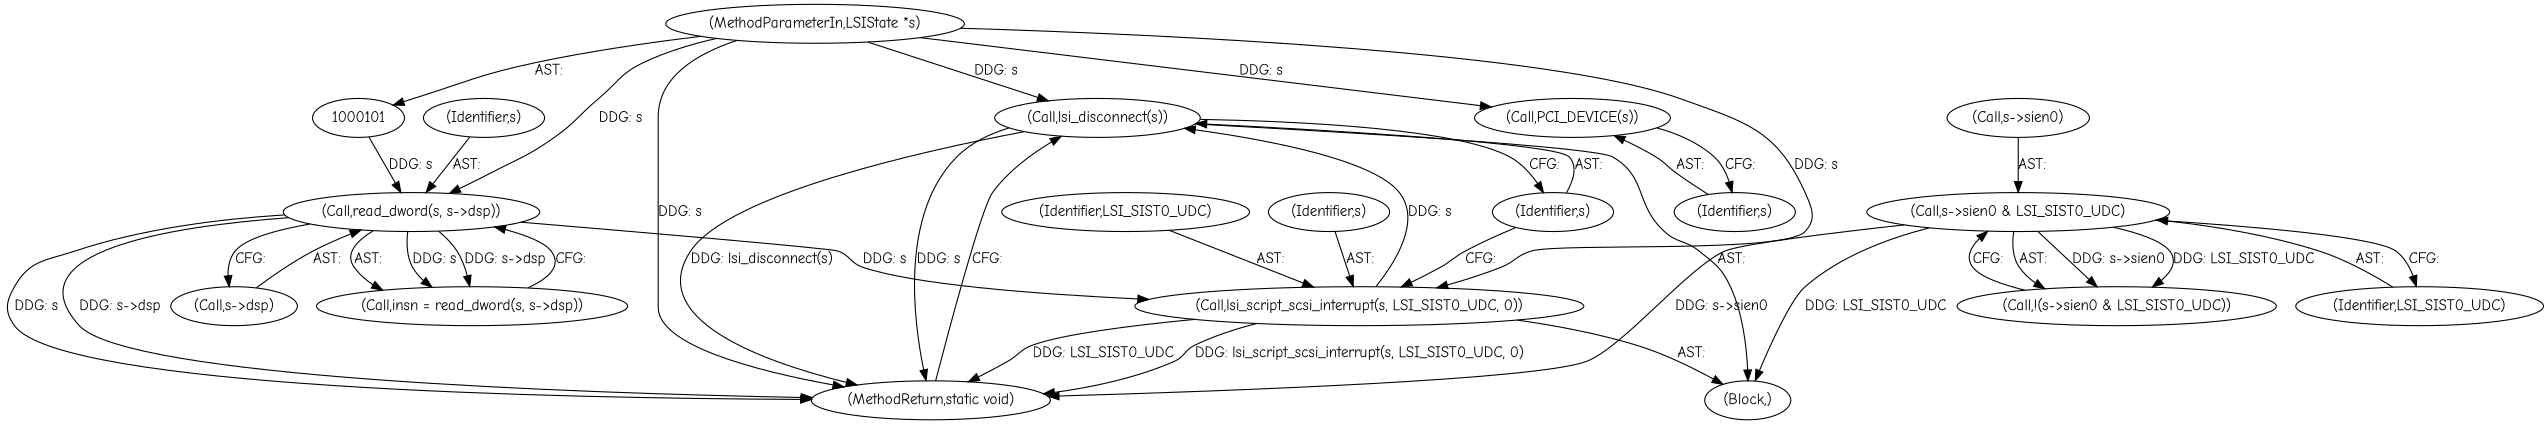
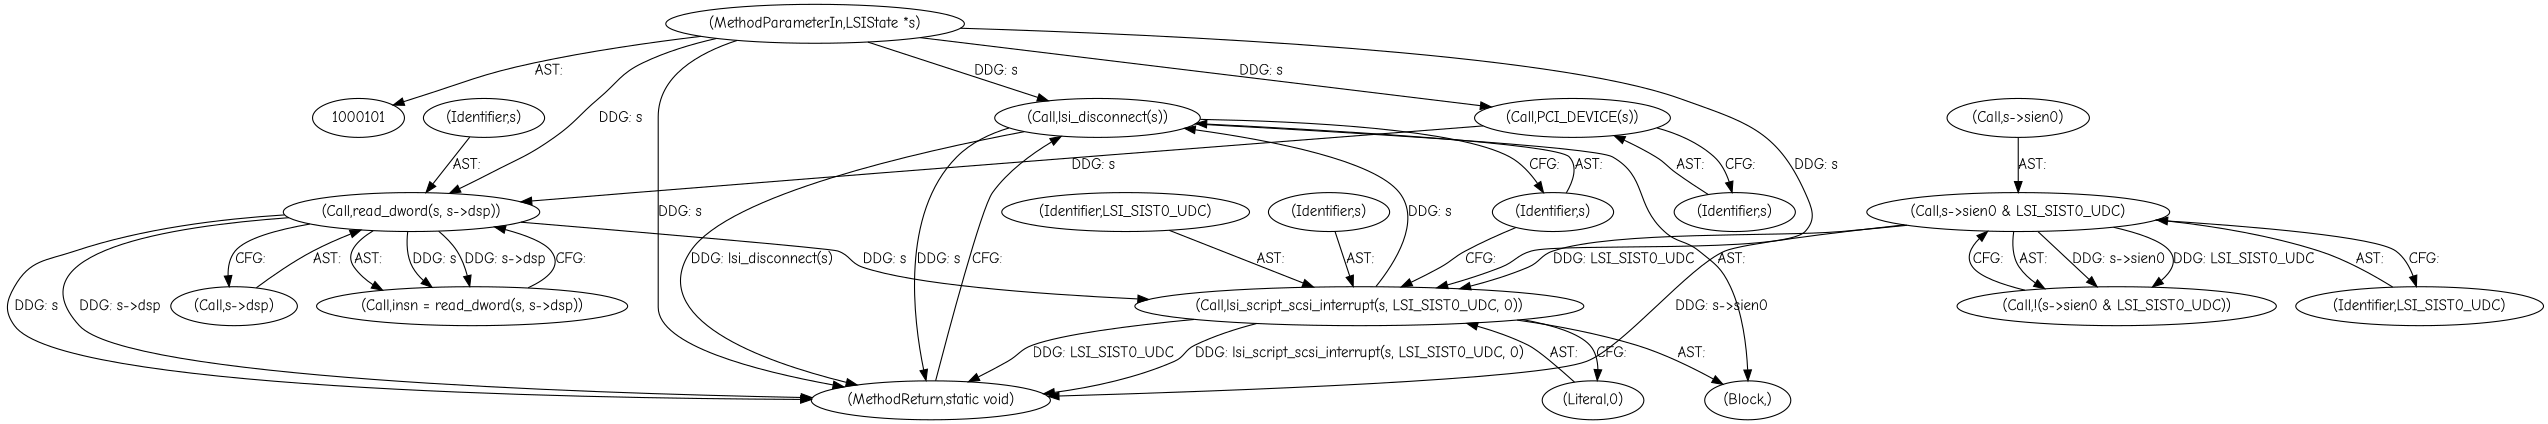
edge "1000101" -> "(Call,read_dword(s, s->dsp))": now "(Call,PCI_DEVICE(s))" -> "(Call,read_dword(s, s->dsp))"
edge "(Call,s->sien0 & LSI_SIST0_UDC)" -> "(Block,)": now "(Call,s->sien0 & LSI_SIST0_UDC)" -> "(Call,lsi_script_scsi_interrupt(s, LSI_SIST0_UDC, 0))"
node "(Literal,0)": added
